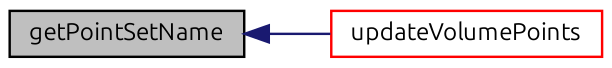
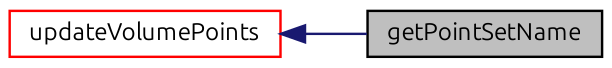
edge "updateVolumePoints" -> "getPointSetName": reversed
